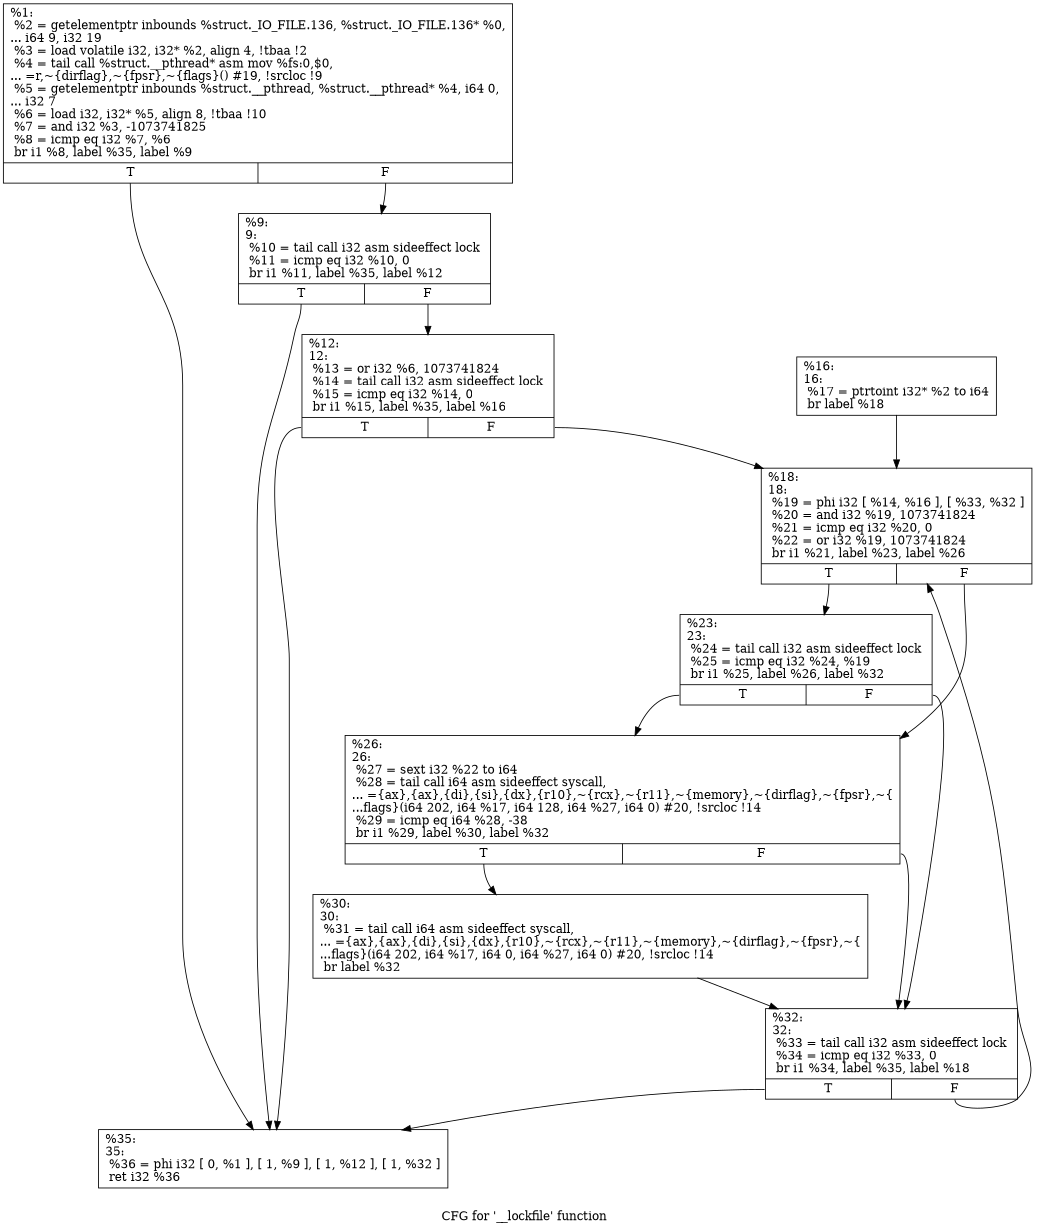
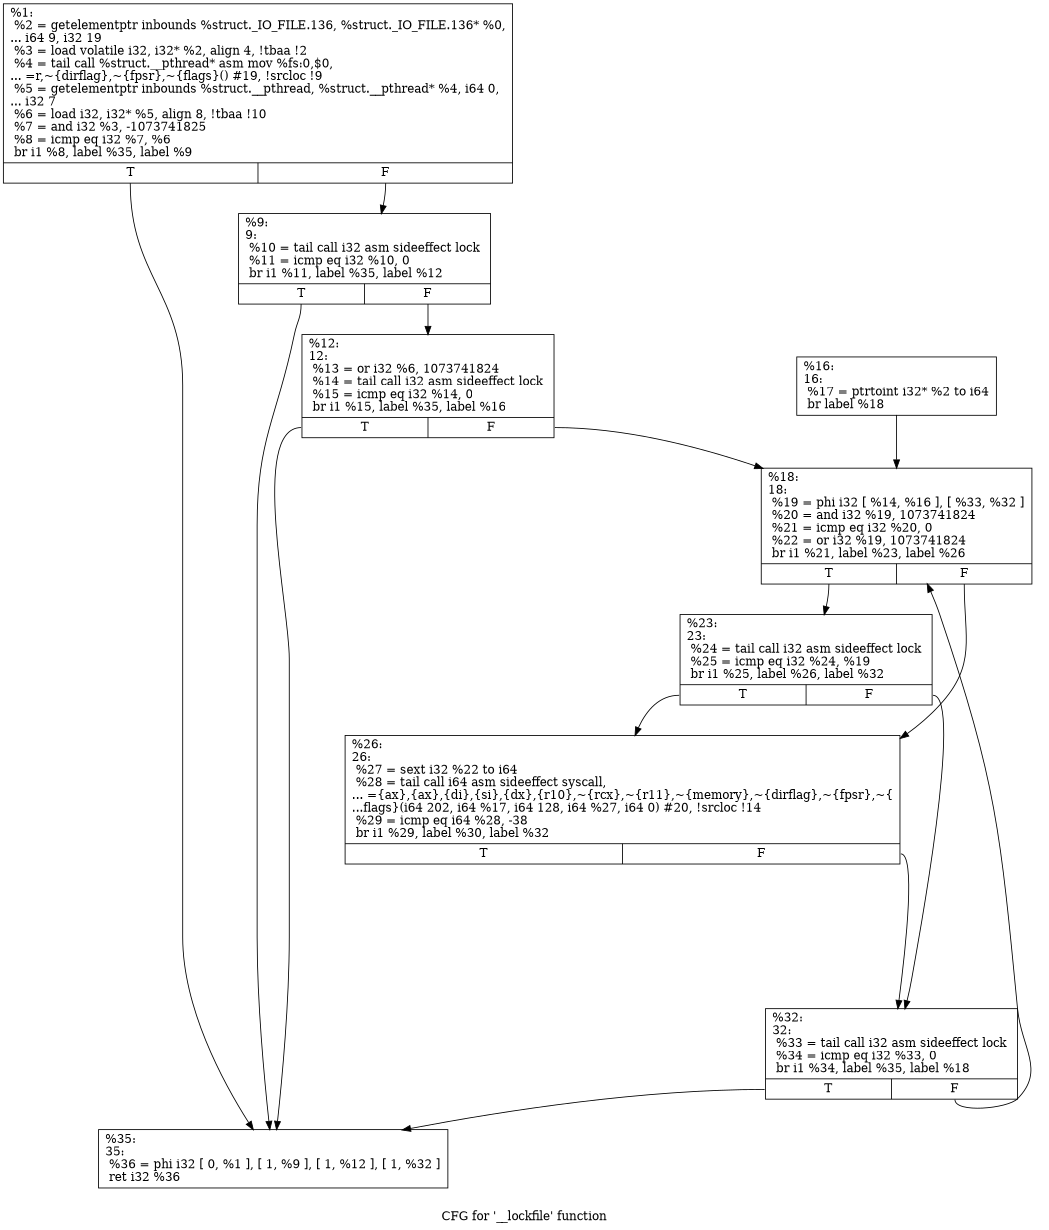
node "%30:": removed
